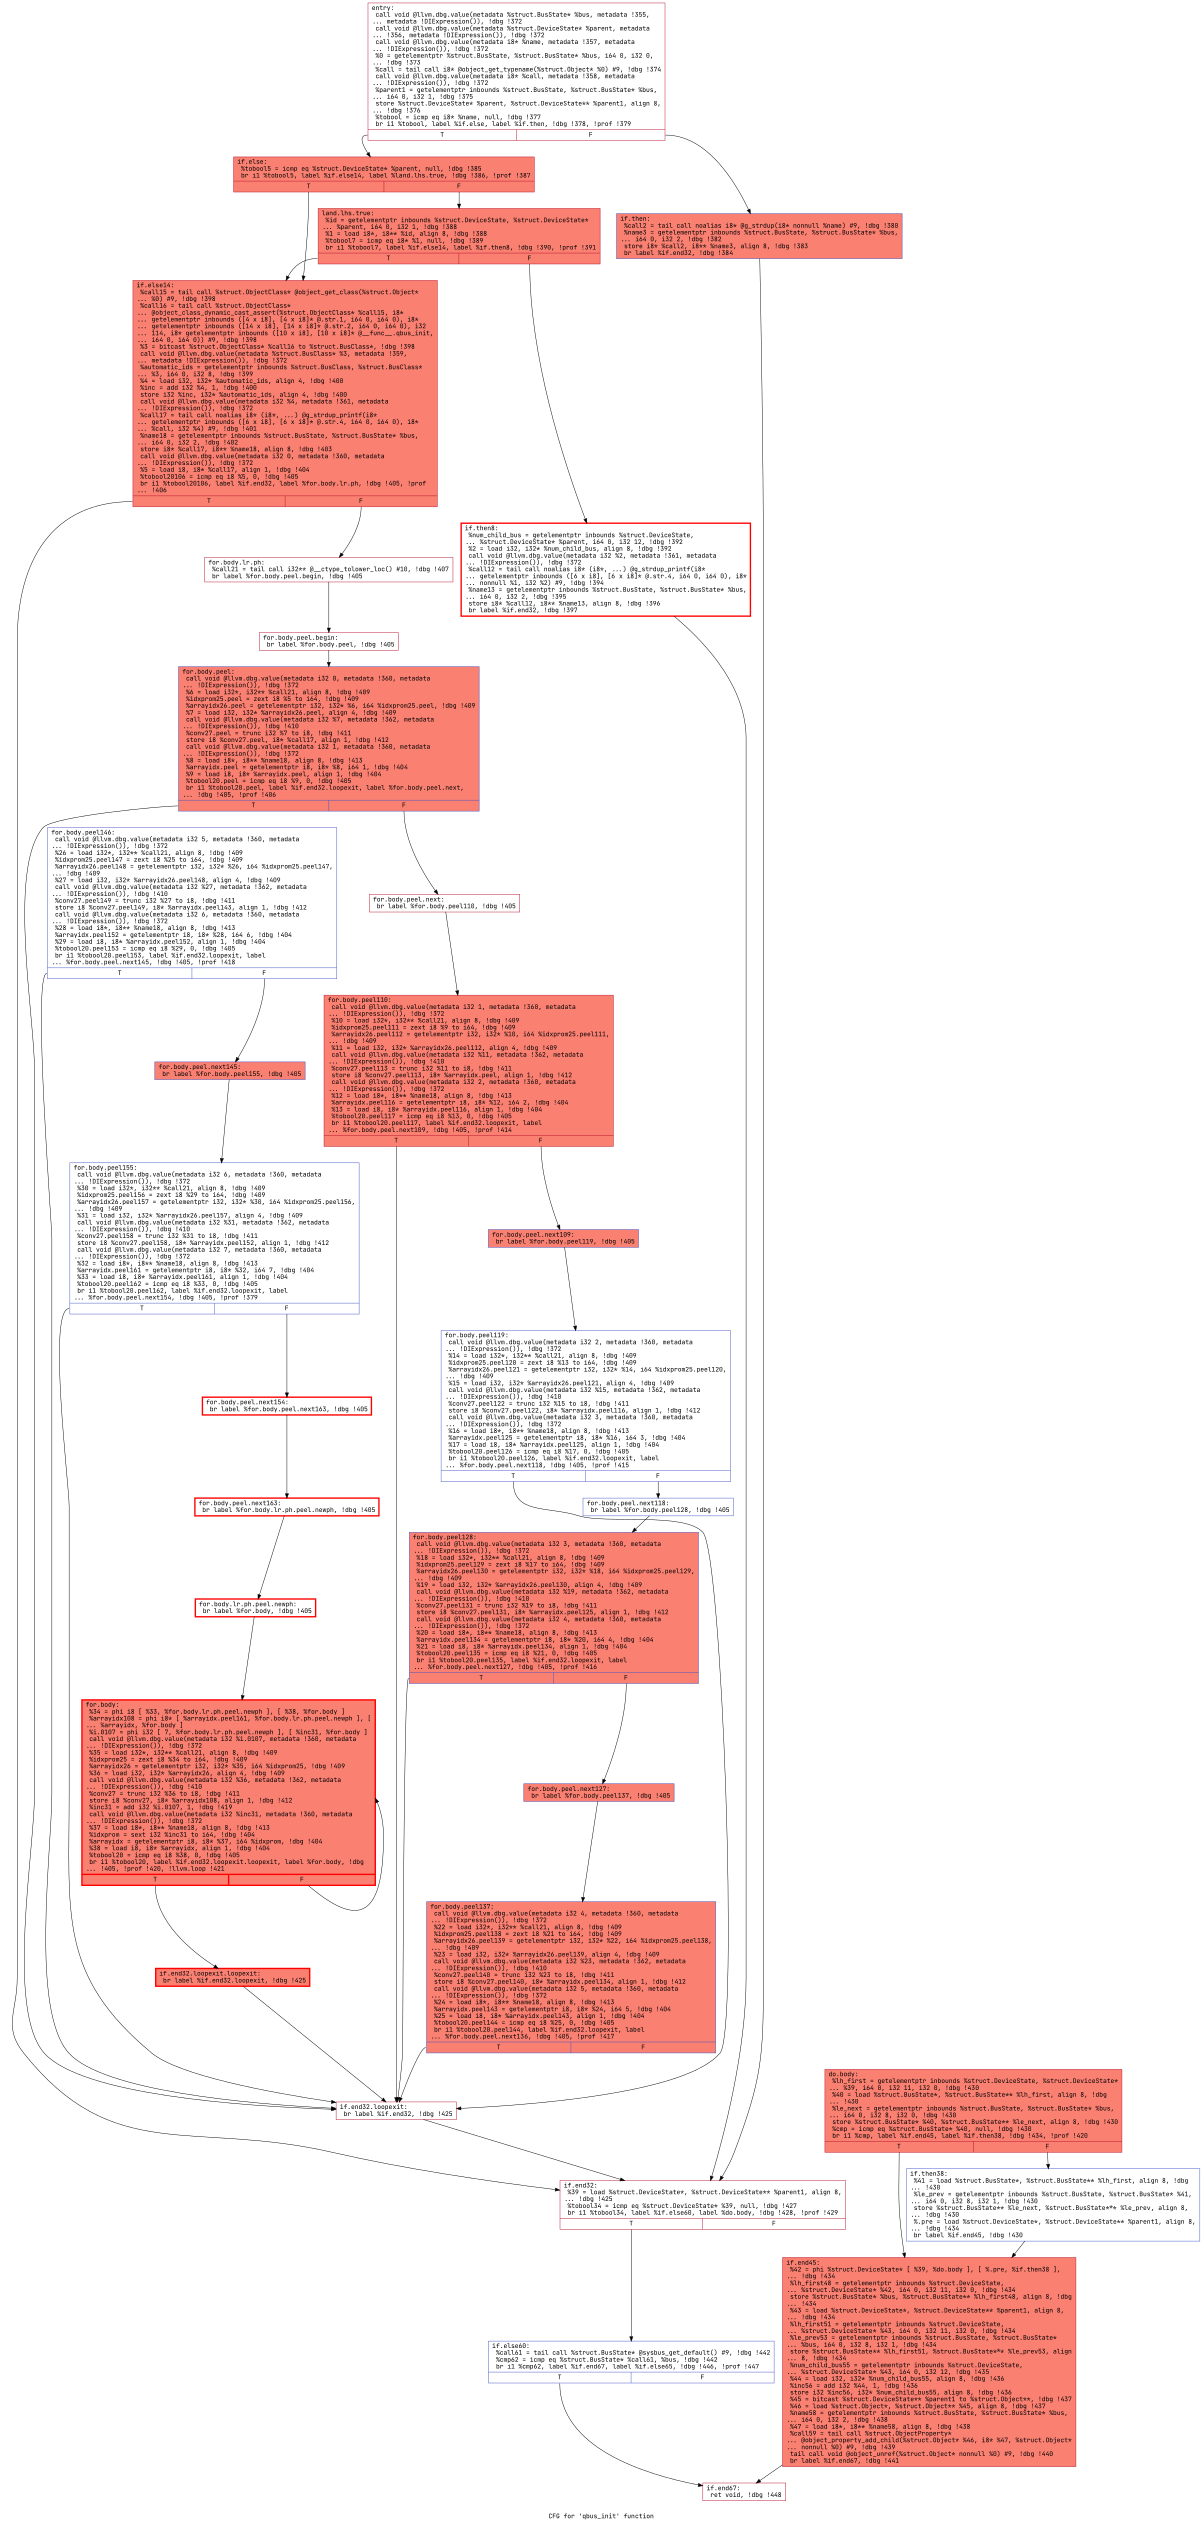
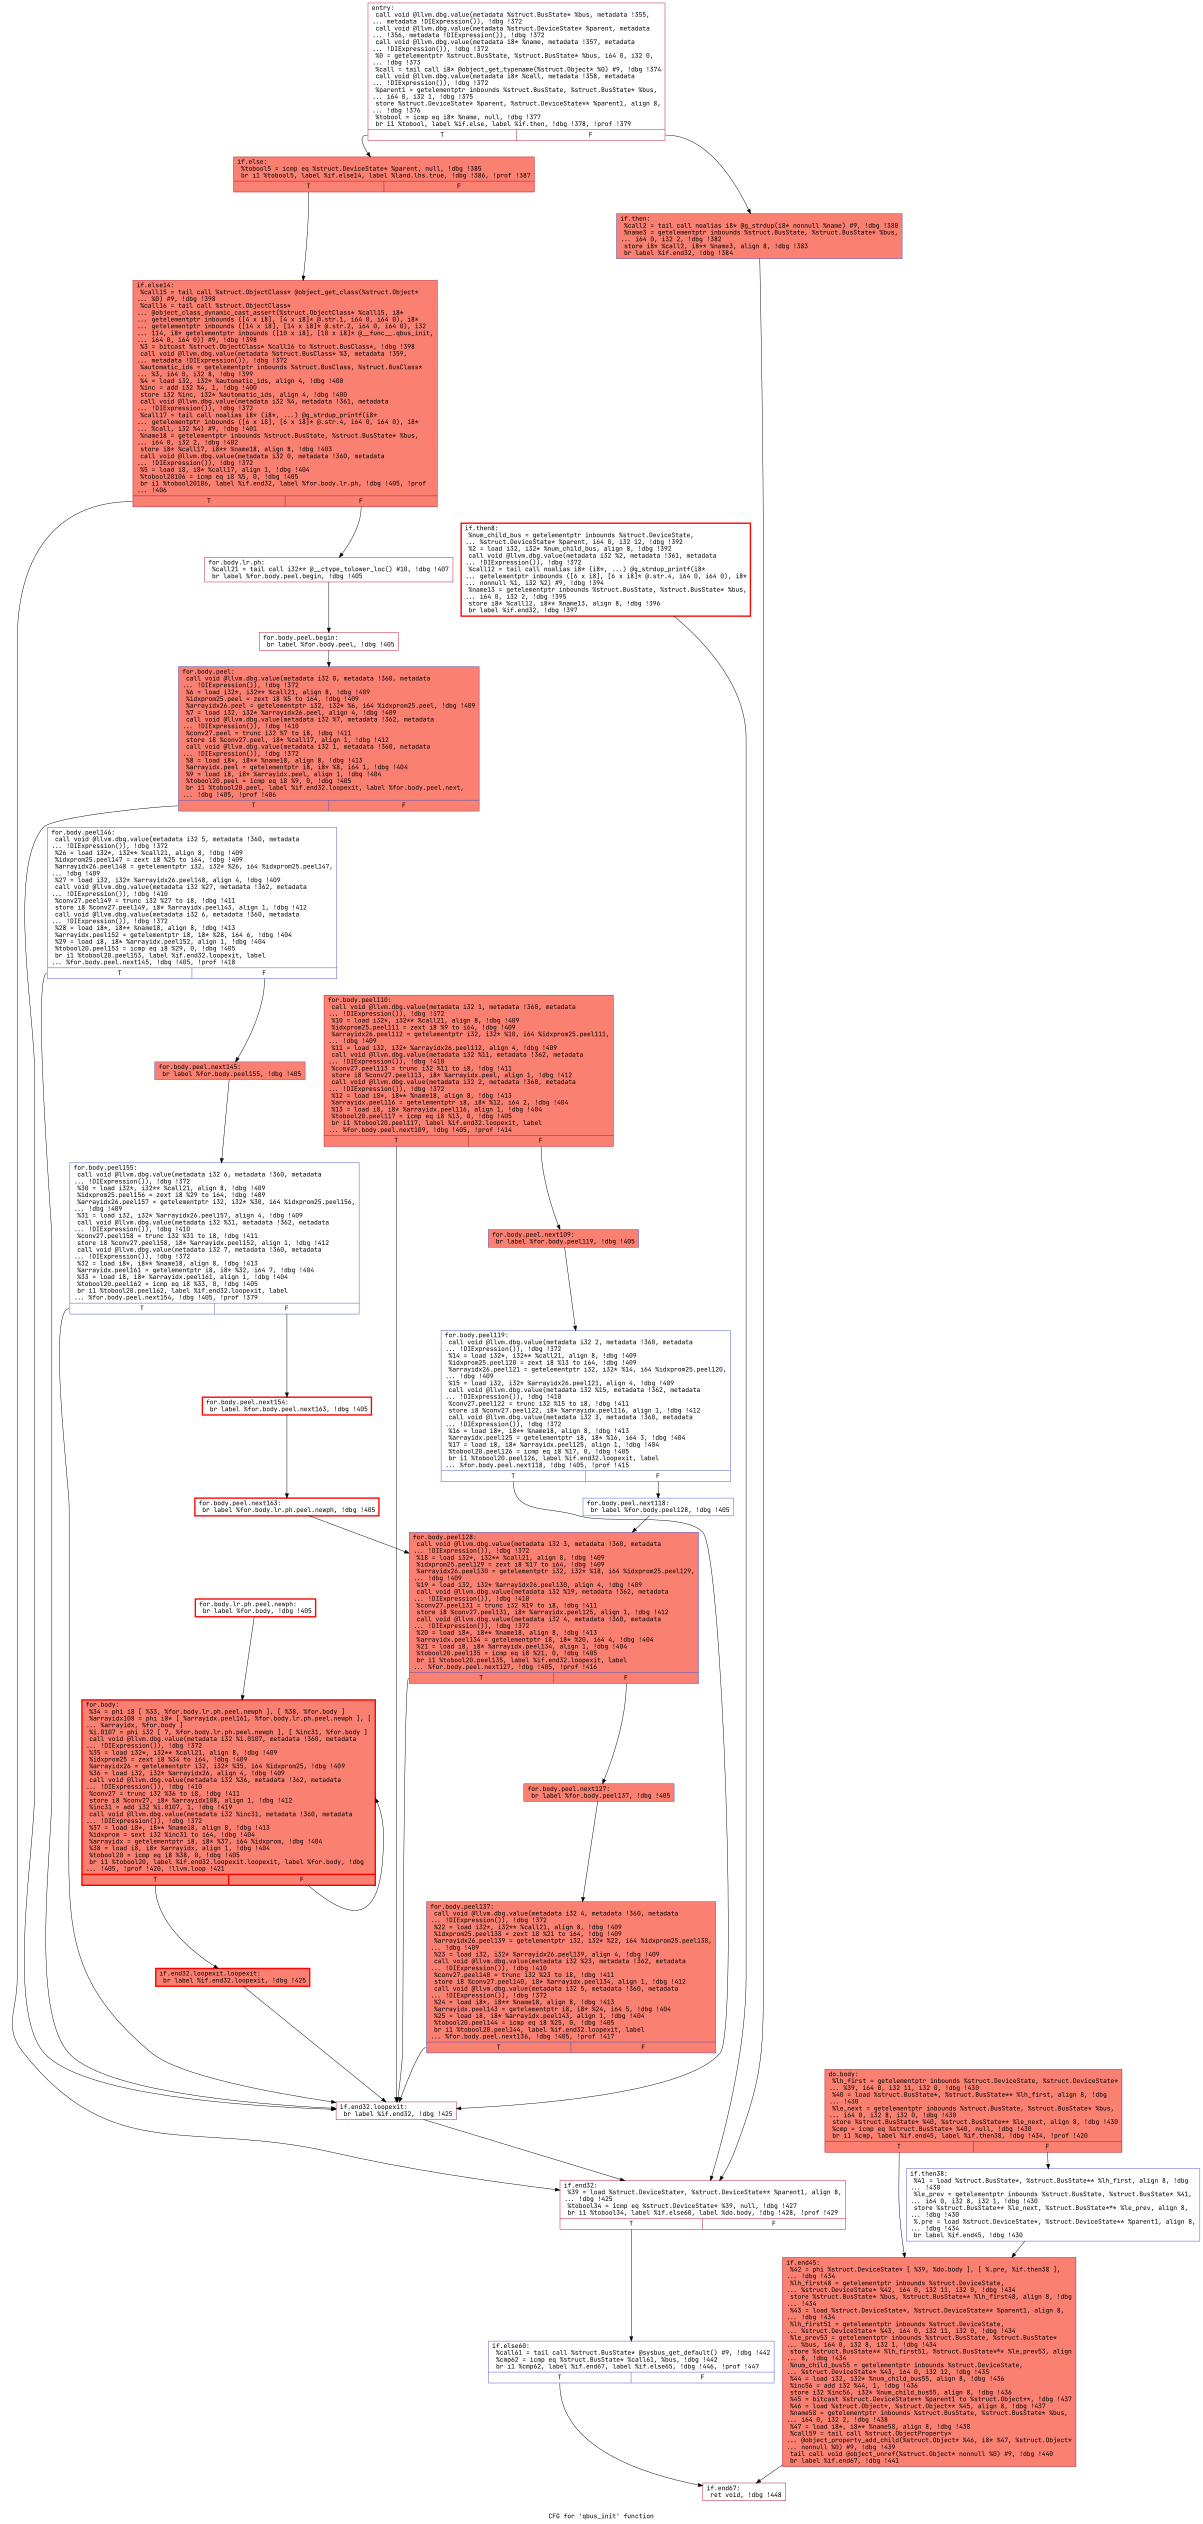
node "land.lhs.true:": removed
node "for.body.peel.next:": removed
edge "for.body.peel.next163:" -> "for.body.lr.ph.peel.newph:": now "for.body.peel.next163:" -> "for.body.peel128:"
